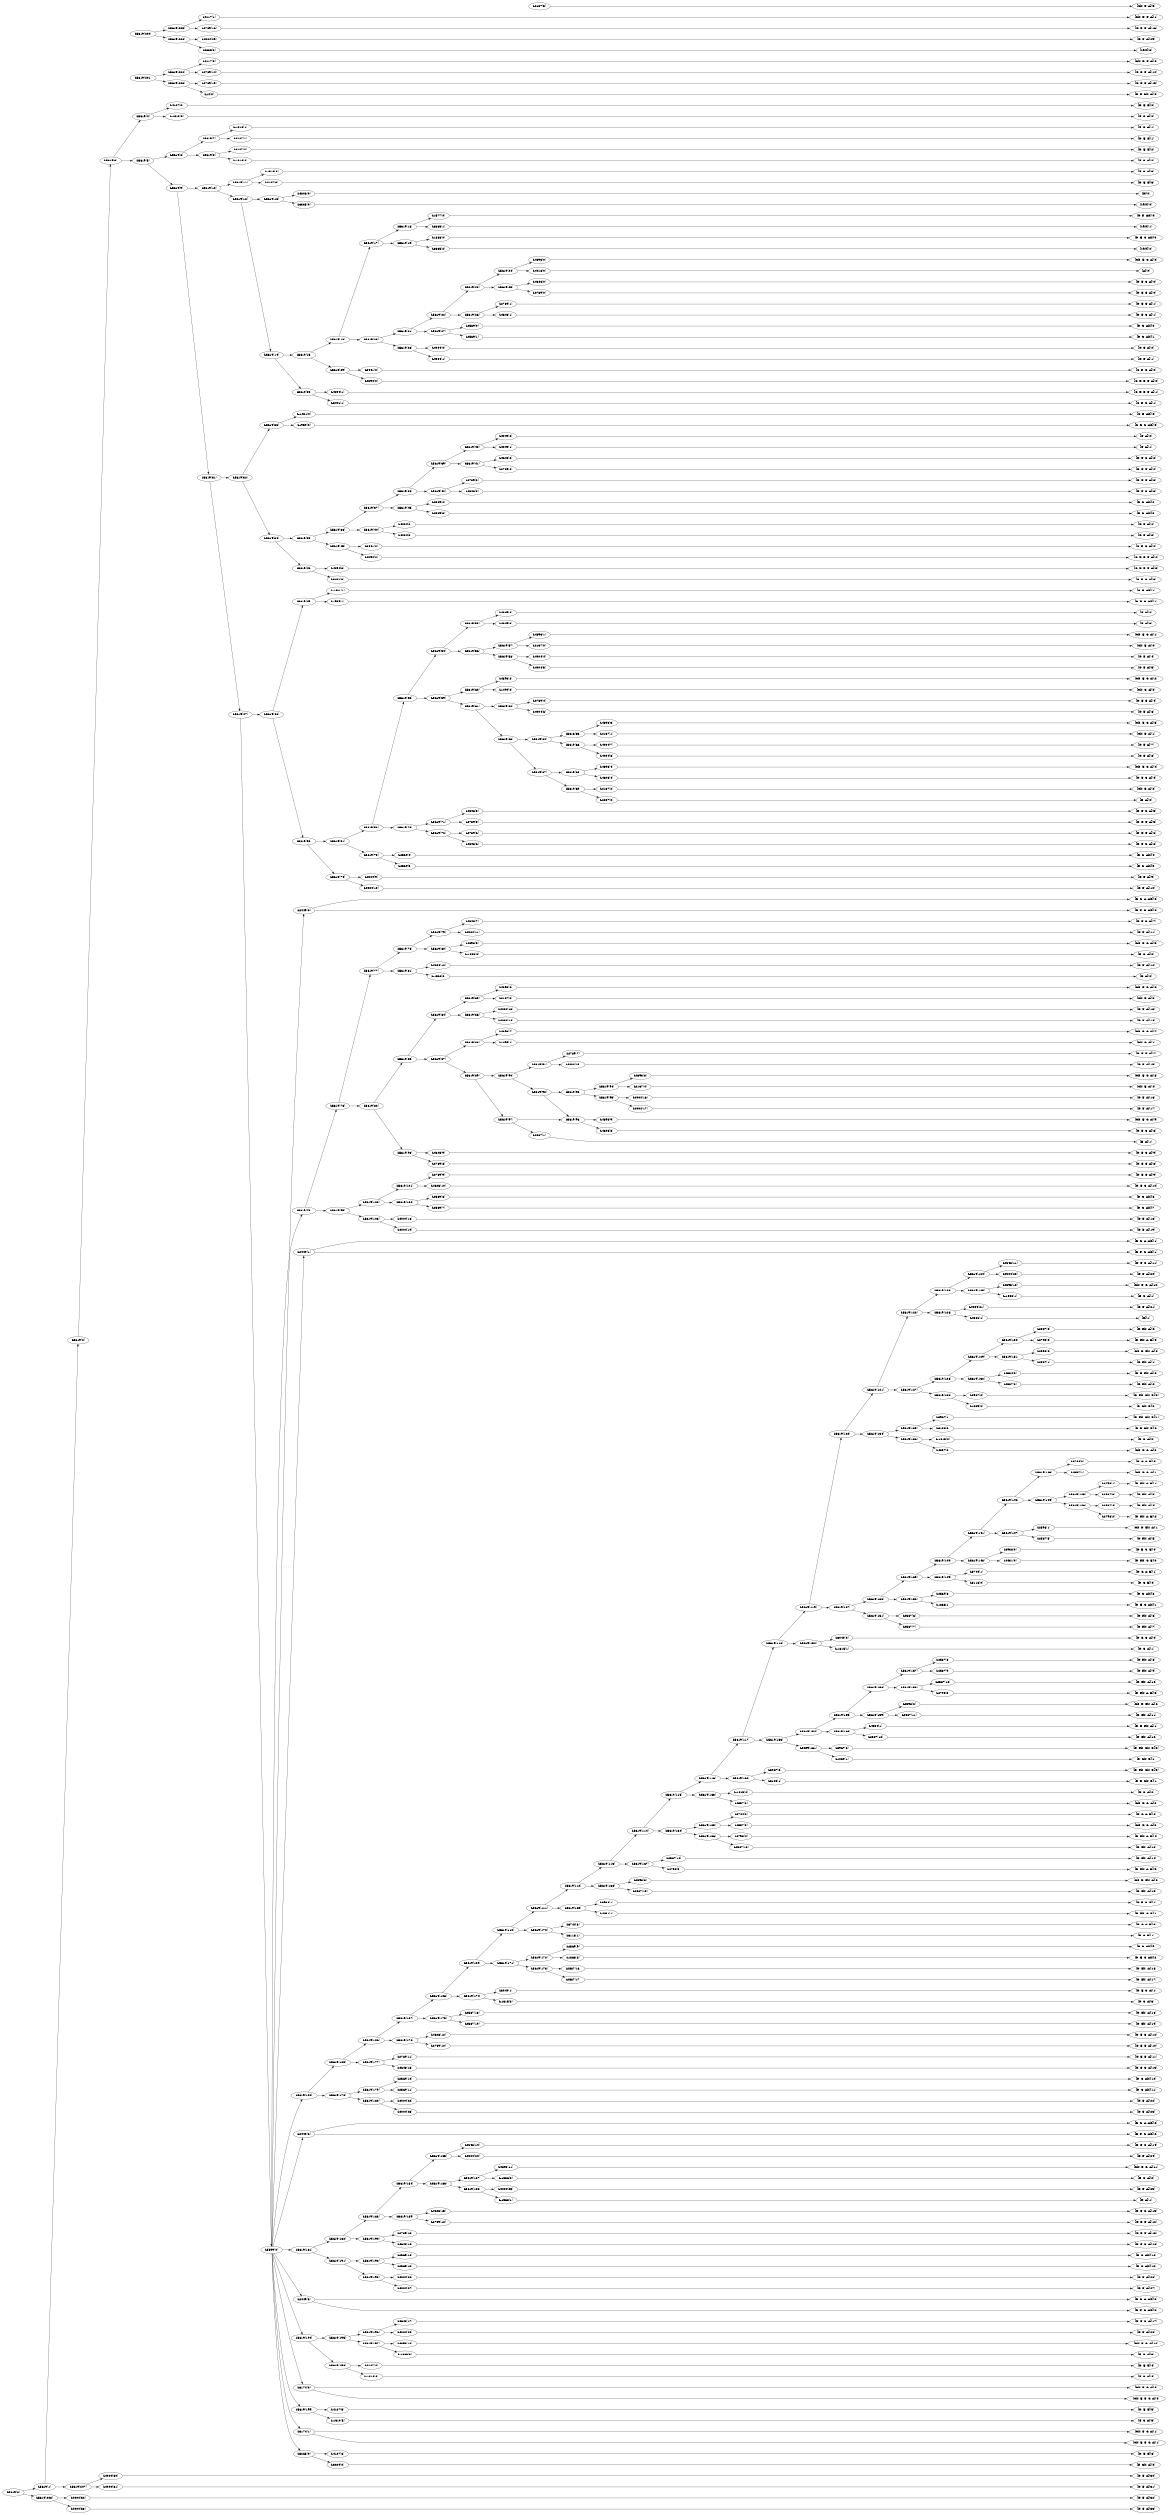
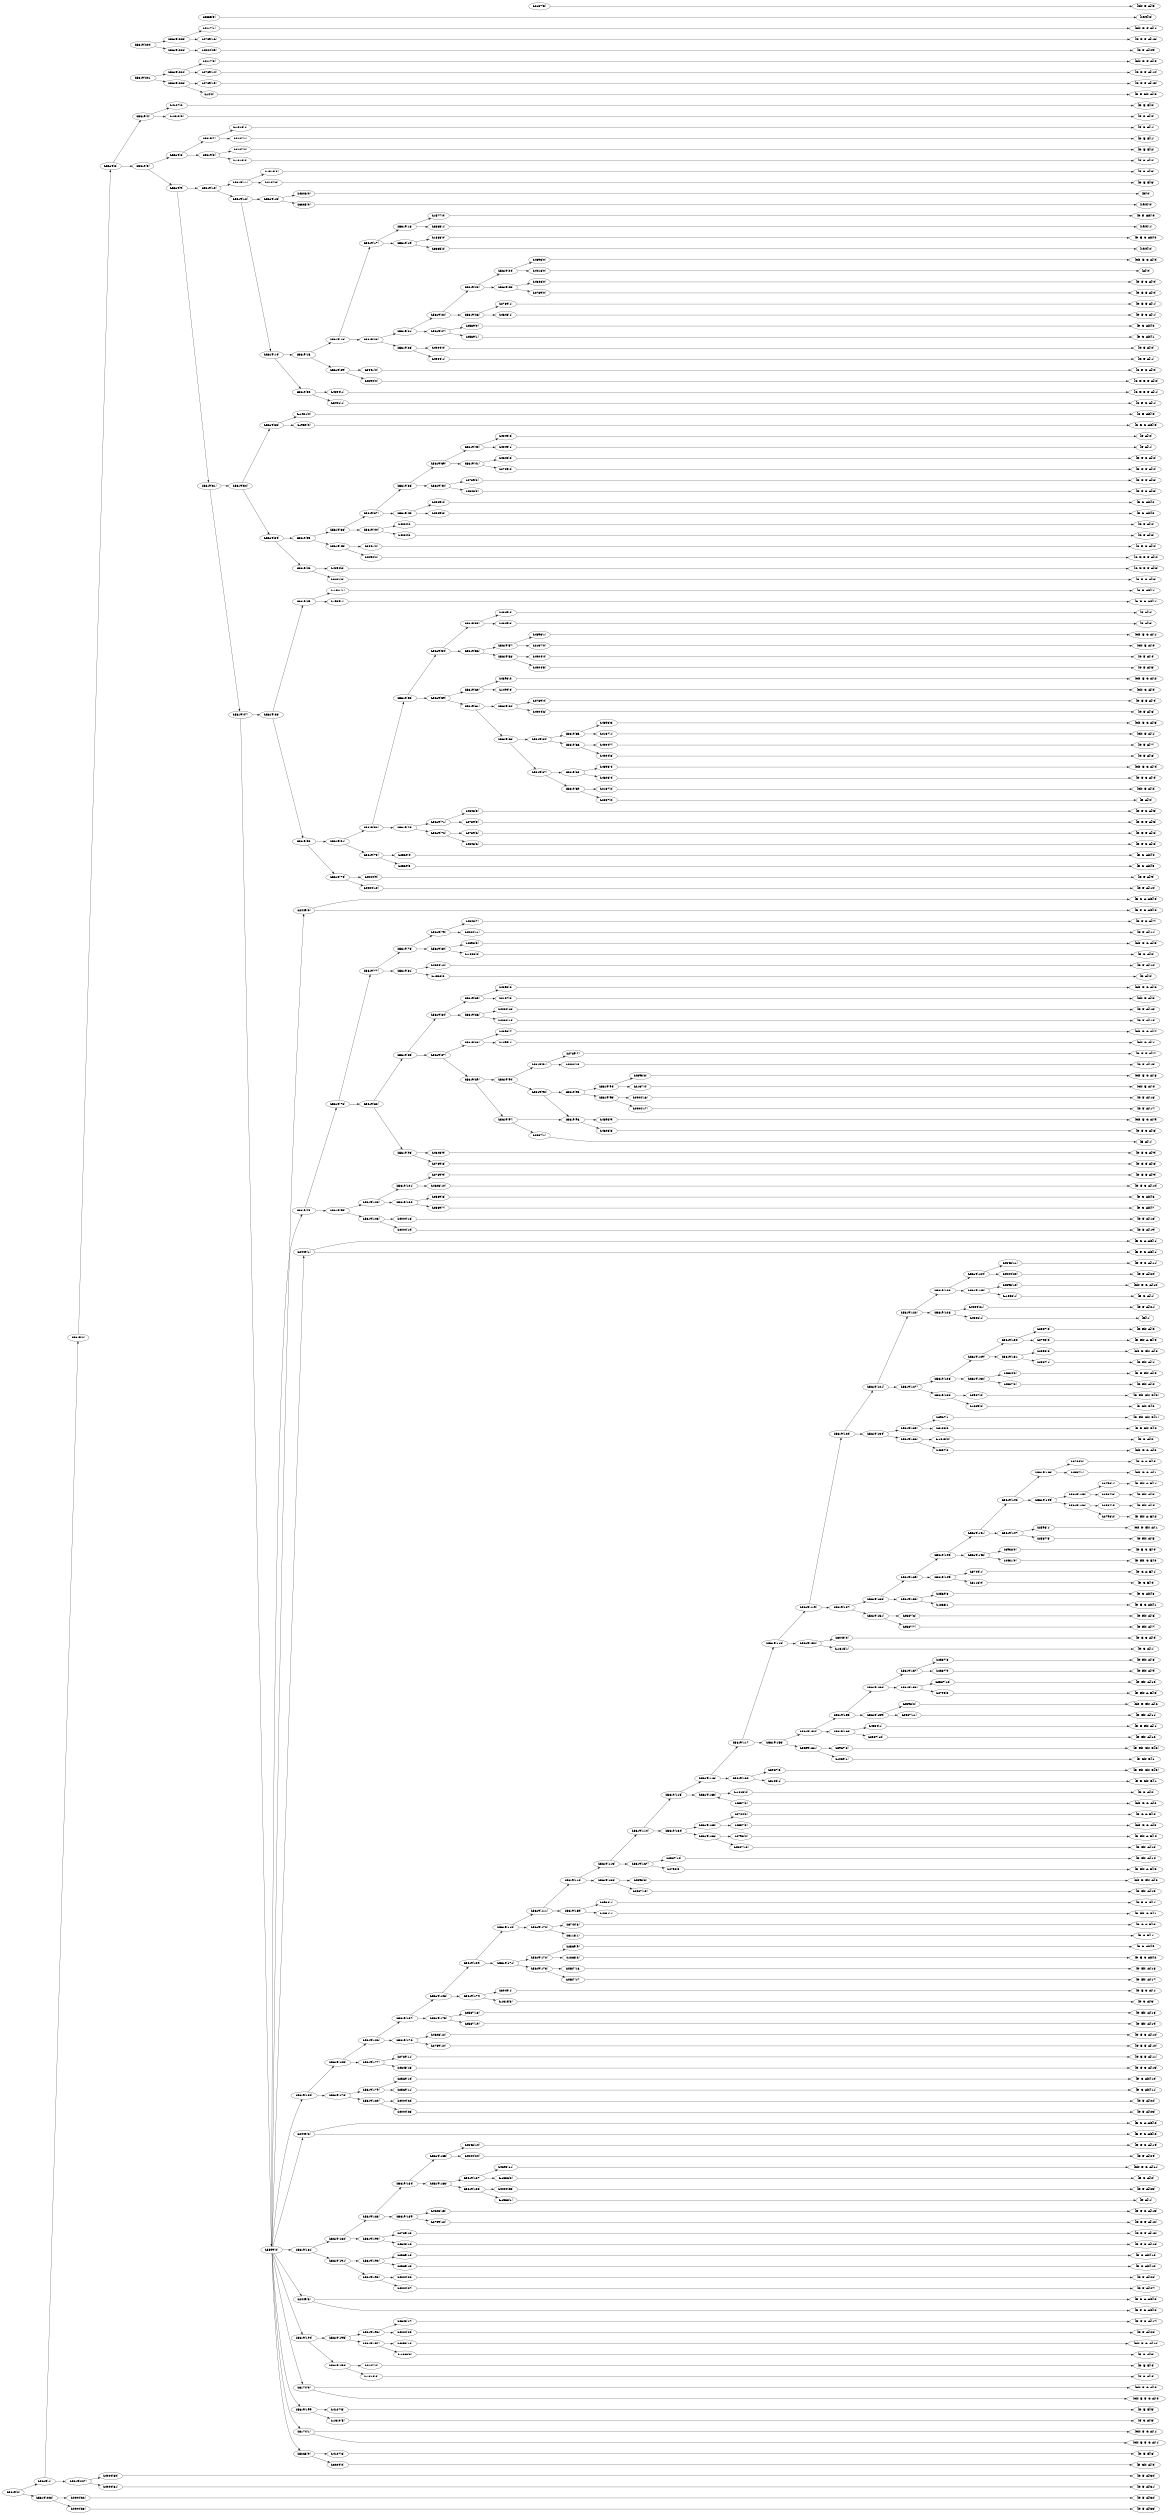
edge "L5619(206)" -> "L3335(3)": removed
node "L5616(65)": label "L5616(65)" -> "L5619(65)"
edge "L5619(163)" -> "L4357(2)": reversed
